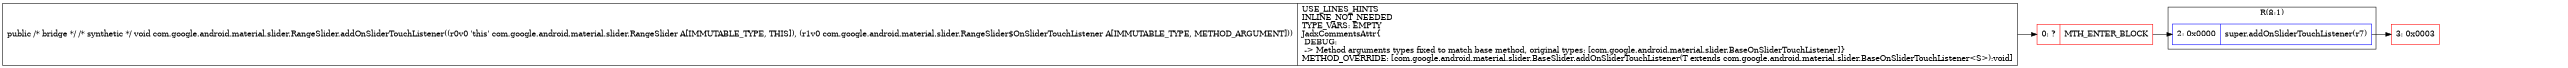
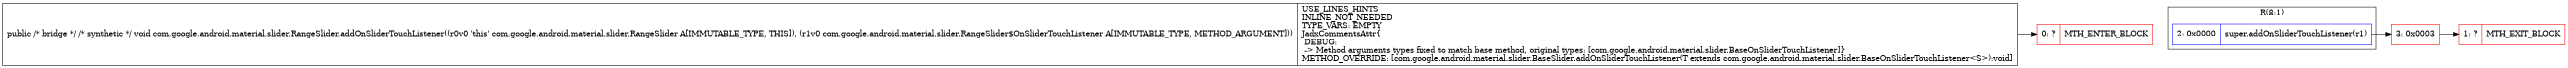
edge "0: ?" -> "2: 0x0000": removed
node "2: 0x0000": text "super.addOnSliderTouchListener(r7)" -> "super.addOnSliderTouchListener(r1)"
node "1: ?": added
